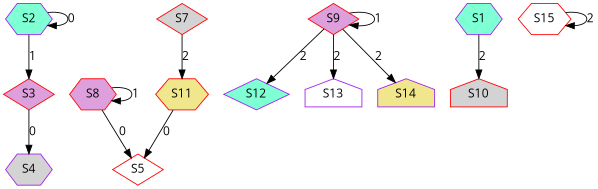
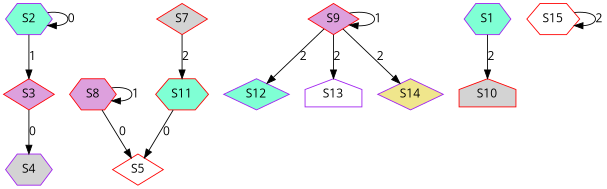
node "S11": fillcolor khaki -> aquamarine
node "S14": shape house -> diamond
